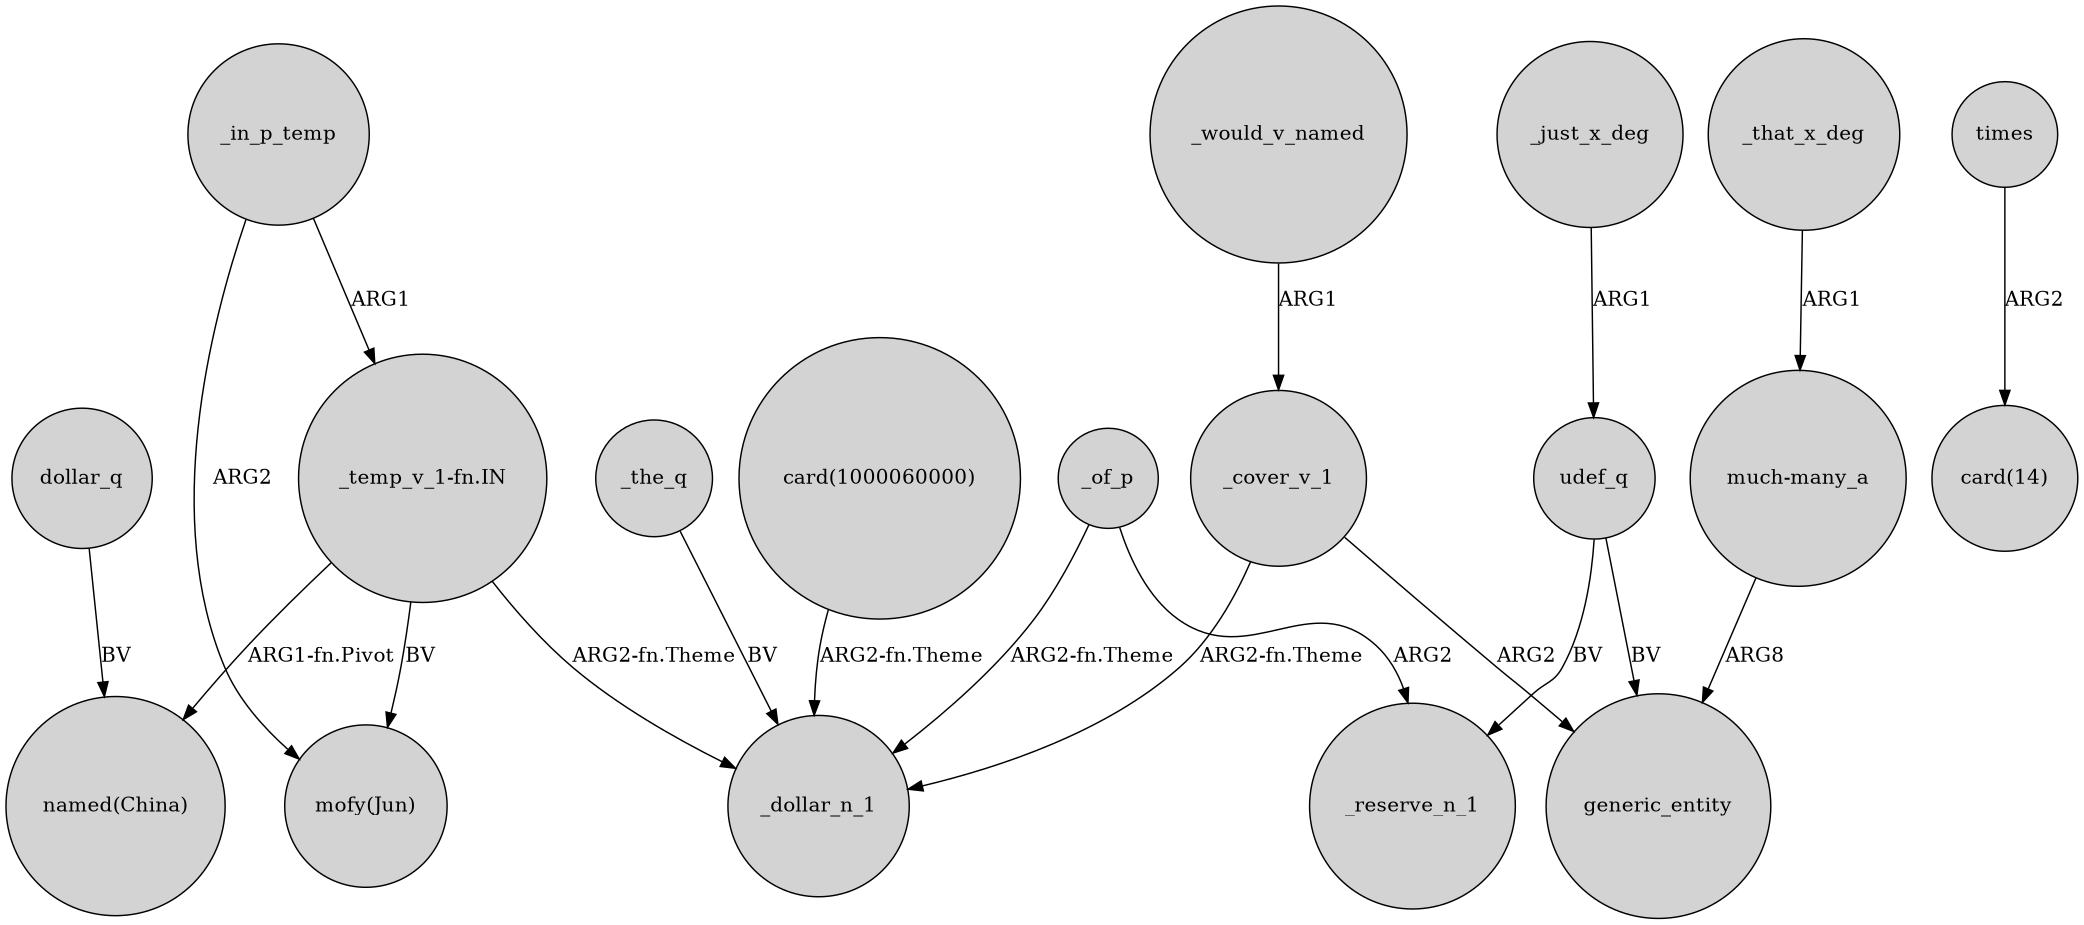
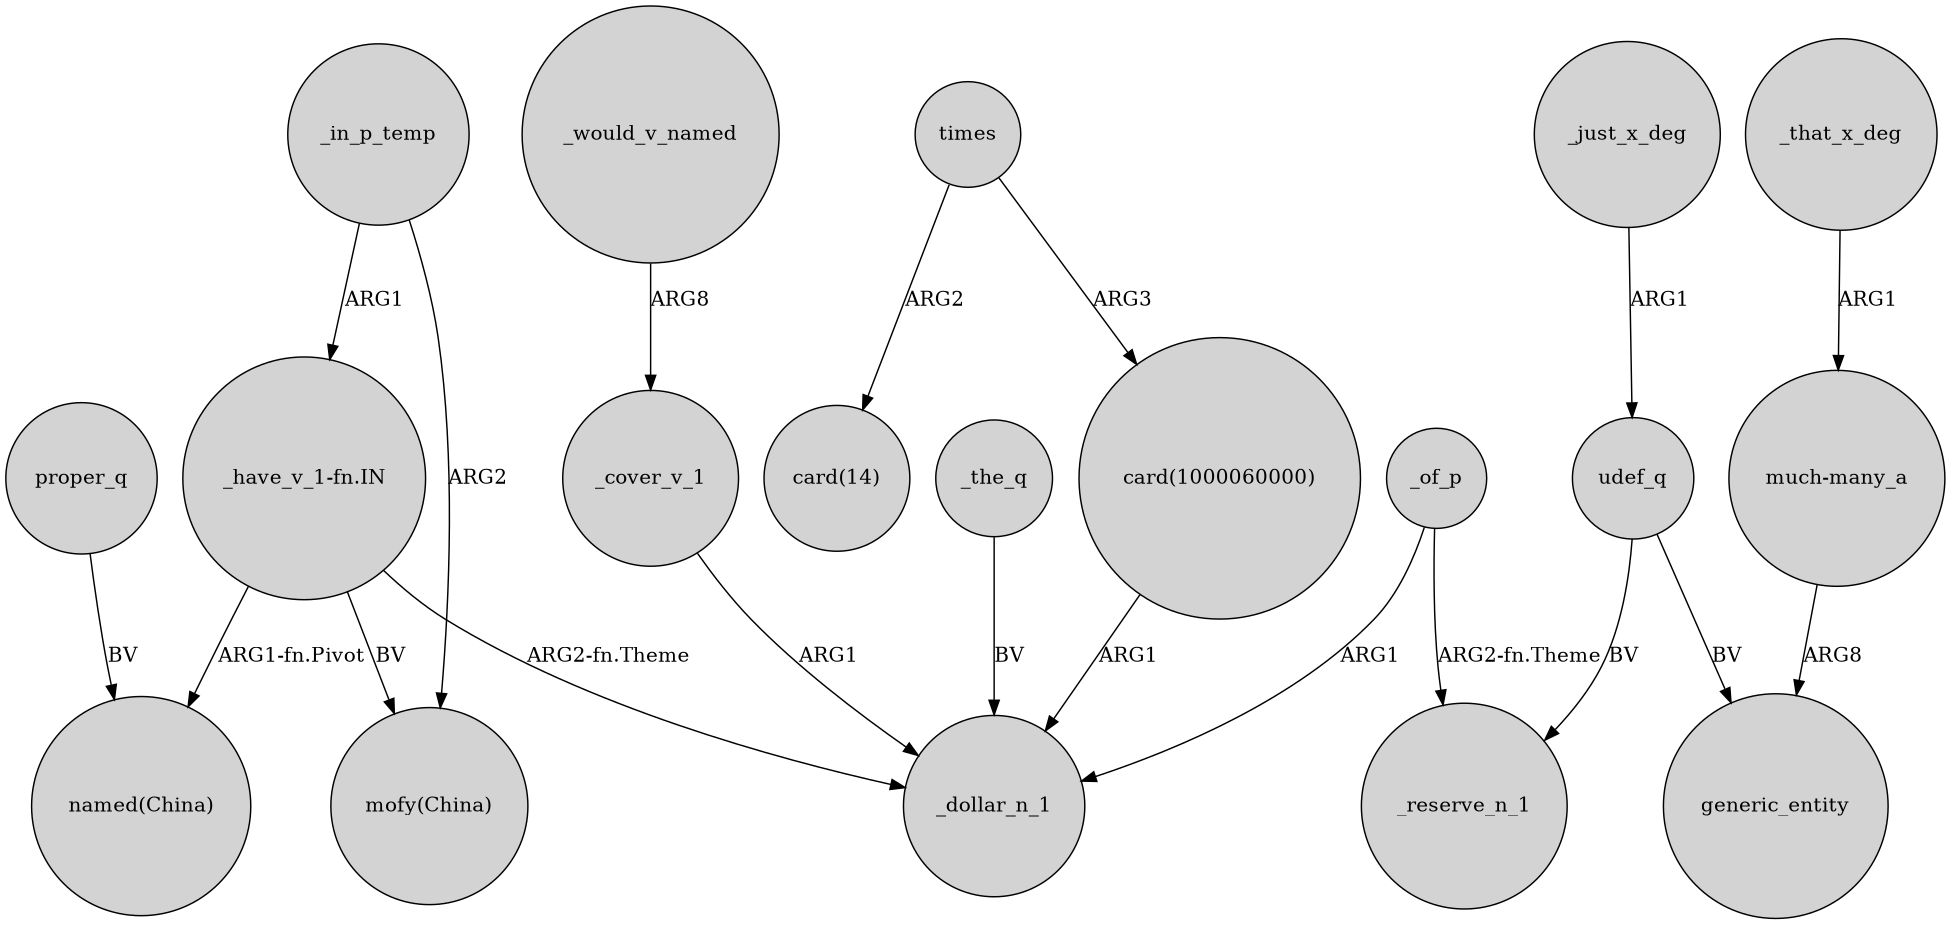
edge "times" -> "card(1000060000)": added, label "ARG3"
edge "_would_v_named" -> "_cover_v_1": label "ARG1" -> "ARG8"
node "dollar_q": label "dollar_q" -> "proper_q"
node "_temp_v_1-fn.IN": label "_temp_v_1-fn.IN" -> "_have_v_1-fn.IN"
edge "_cover_v_1" -> "generic_entity": removed, label "ARG2"
edge "card(1000060000)" -> "_dollar_n_1": label "ARG2-fn.Theme" -> "ARG1"
edge "_of_p" -> "_dollar_n_1": label "ARG2-fn.Theme" -> "ARG1"
edge "_cover_v_1" -> "_dollar_n_1": label "ARG2-fn.Theme" -> "ARG1"
edge "_of_p" -> "_reserve_n_1": label "ARG2" -> "ARG2-fn.Theme"
node "mofy(Jun)": label "mofy(Jun)" -> "mofy(China)"
